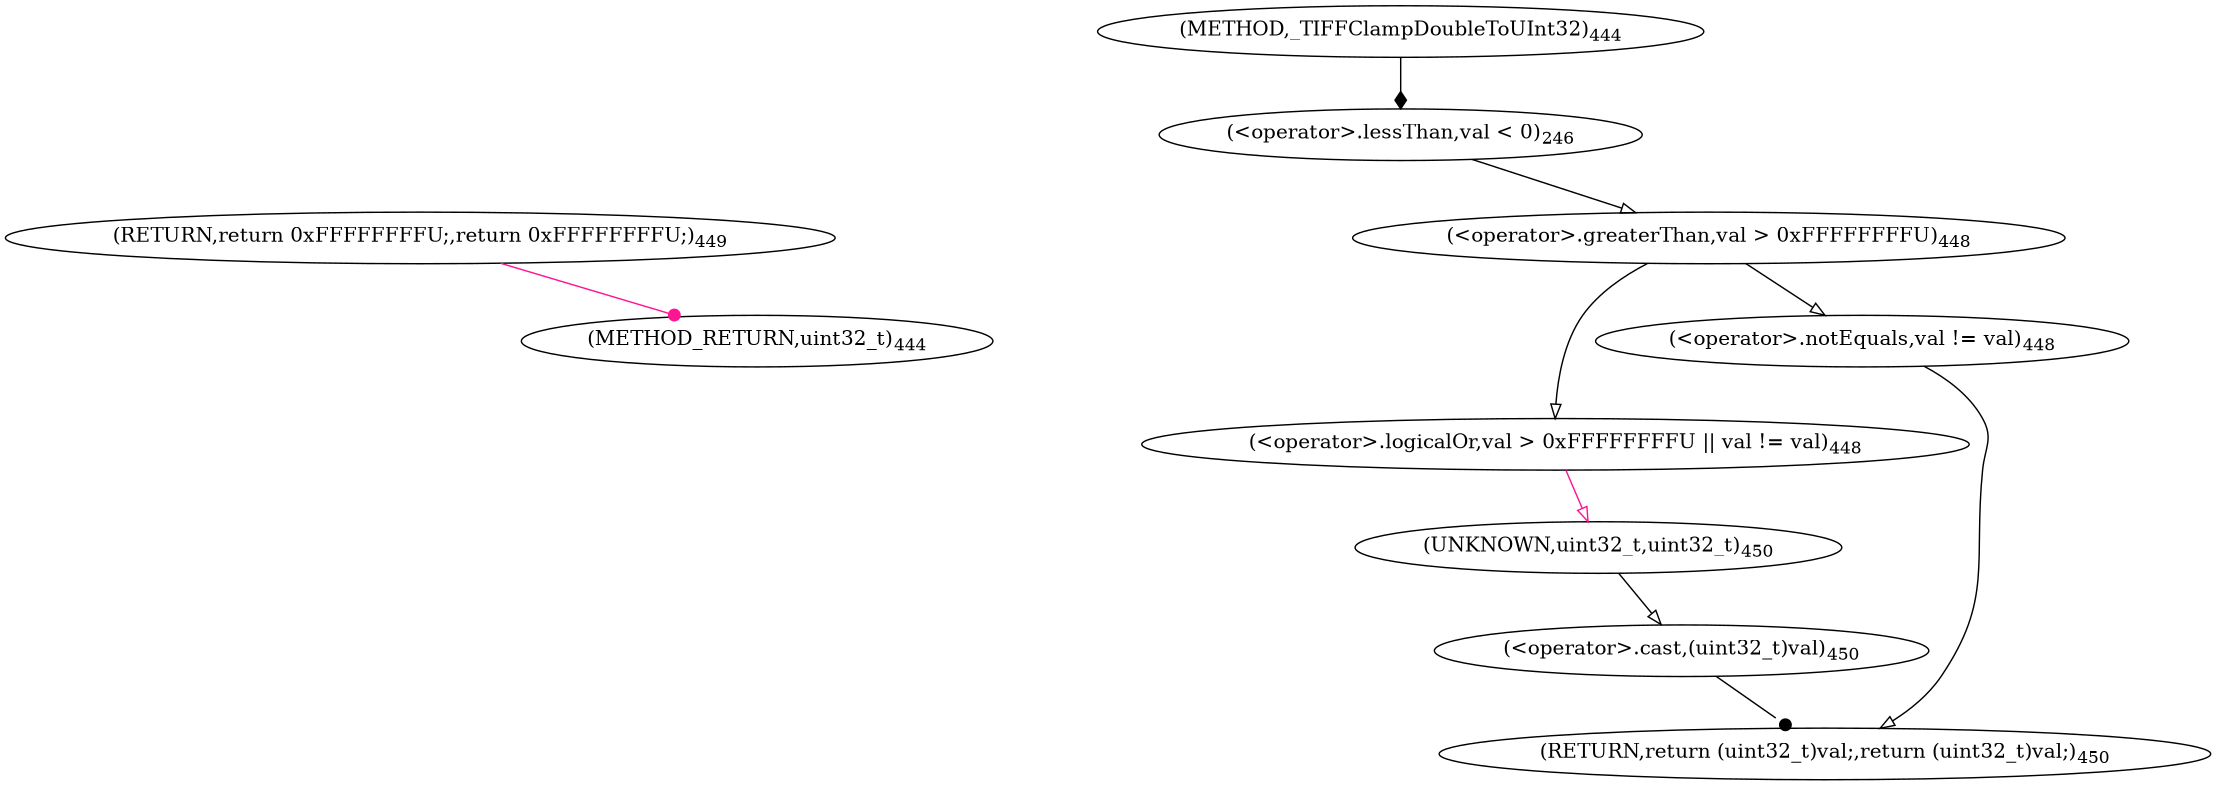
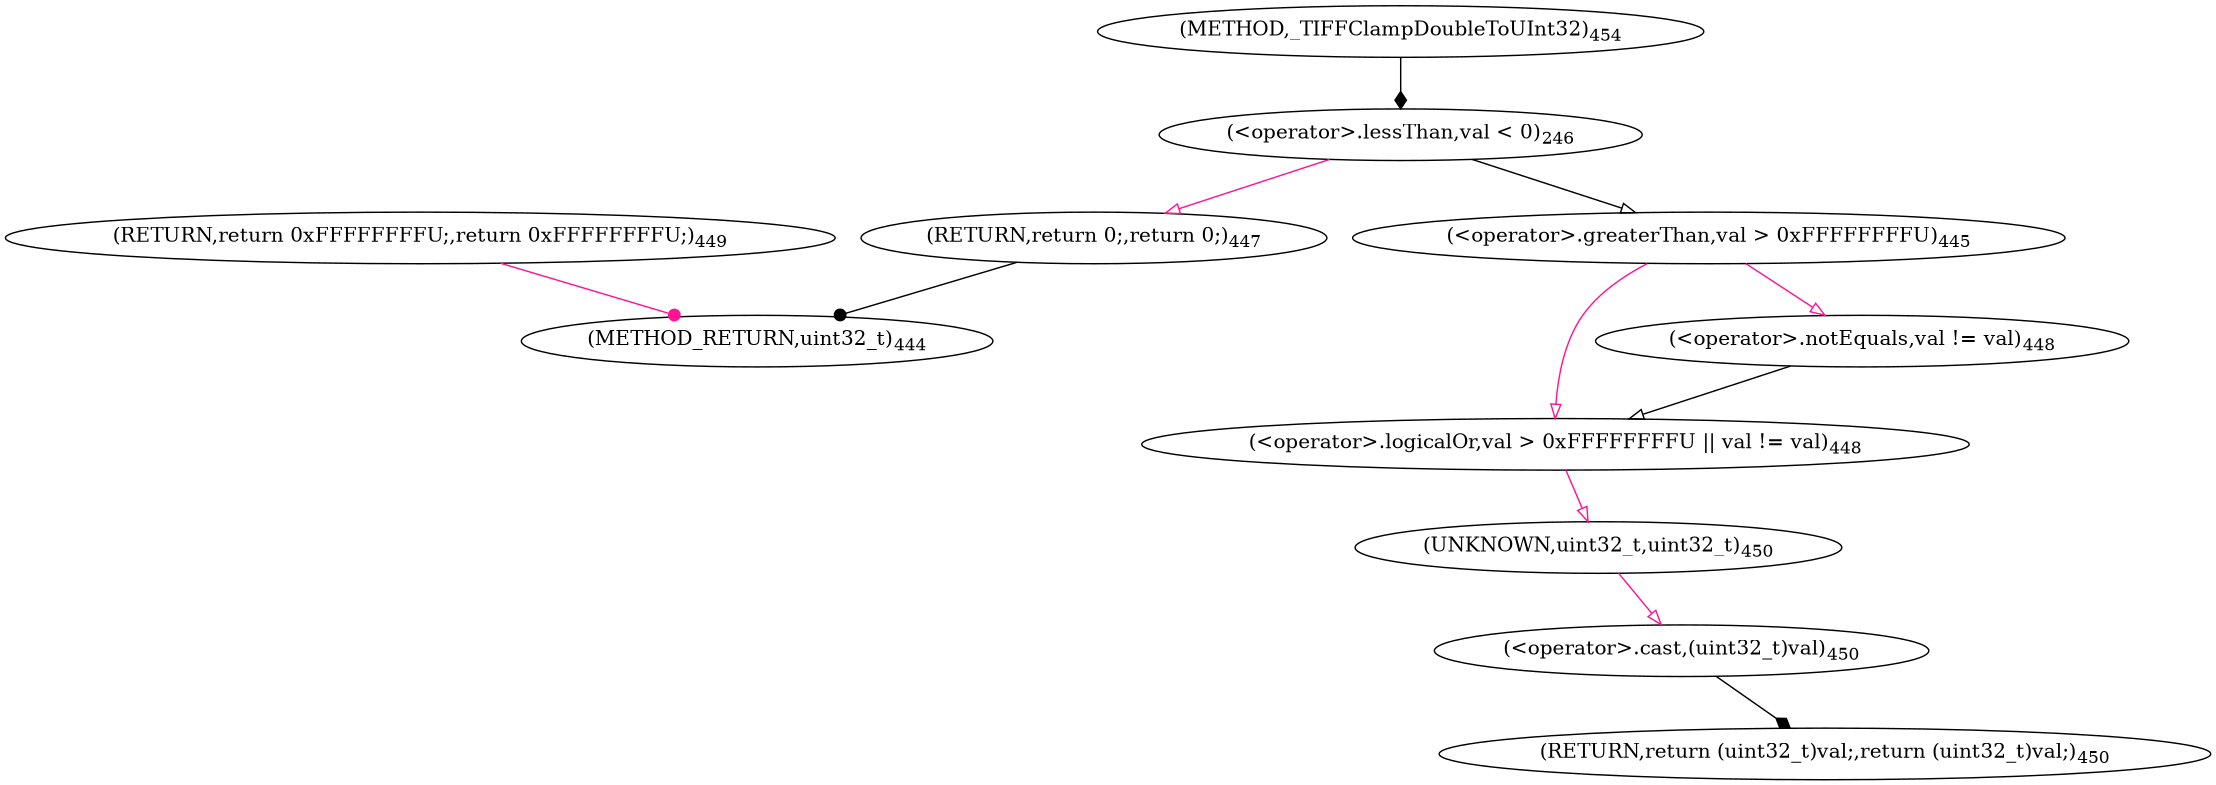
node "(METHOD,_TIFFClampDoubleToUInt32)": text "444" -> "454"
node "(<operator>.greaterThan,val > 0xFFFFFFFFU)": text "448" -> "445"
node "(RETURN,return 0;,return 0;)": added
edge "(<operator>.greaterThan,val > 0xFFFFFFFFU)" -> "(<operator>.notEquals,val != val)": color black -> deeppink
edge "(<operator>.greaterThan,val > 0xFFFFFFFFU)" -> "(<operator>.logicalOr,val > 0xFFFFFFFFU || val != val)": color black -> deeppink
edge "(<operator>.notEquals,val != val)" -> "(RETURN,return (uint32_t)val;,return (uint32_t)val;)": now "(<operator>.notEquals,val != val)" -> "(<operator>.logicalOr,val > 0xFFFFFFFFU || val != val)"
edge "(UNKNOWN,uint32_t,uint32_t)" -> "(<operator>.cast,(uint32_t)val)": color black -> deeppink
edge "(<operator>.cast,(uint32_t)val)" -> "(RETURN,return (uint32_t)val;,return (uint32_t)val;)": arrowhead dot -> diamond
